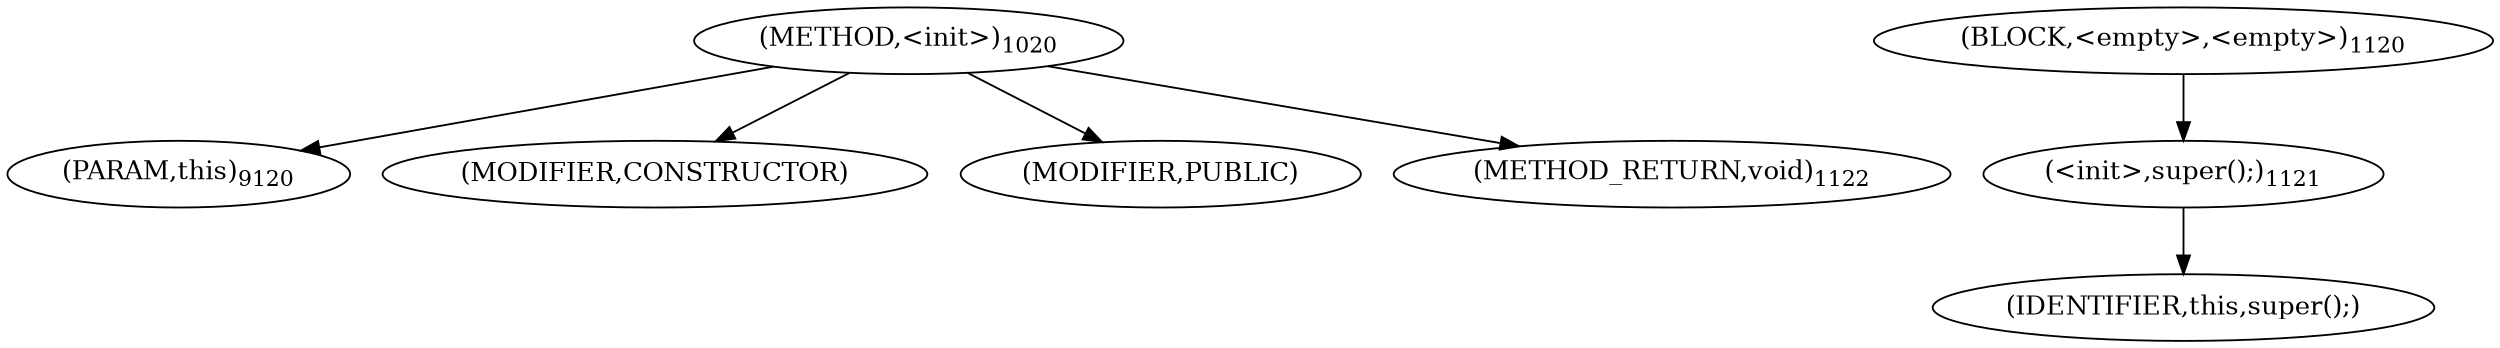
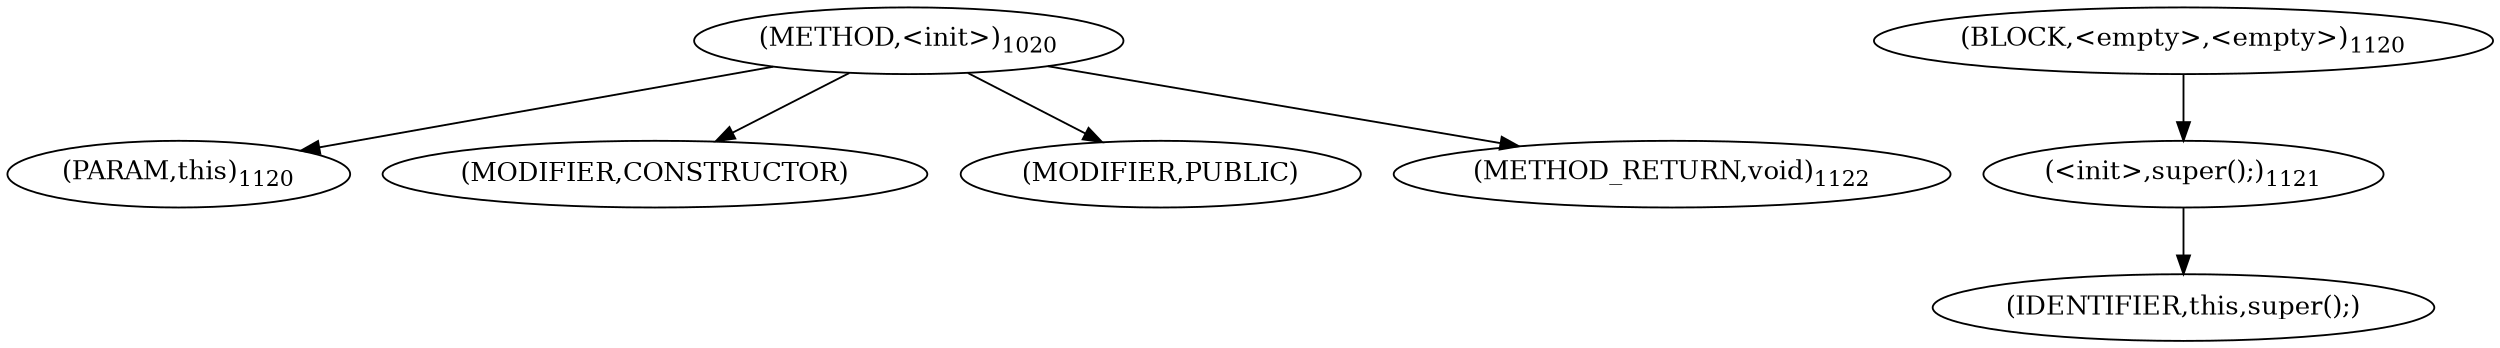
node "(PARAM,this)": text "9120" -> "1120"
